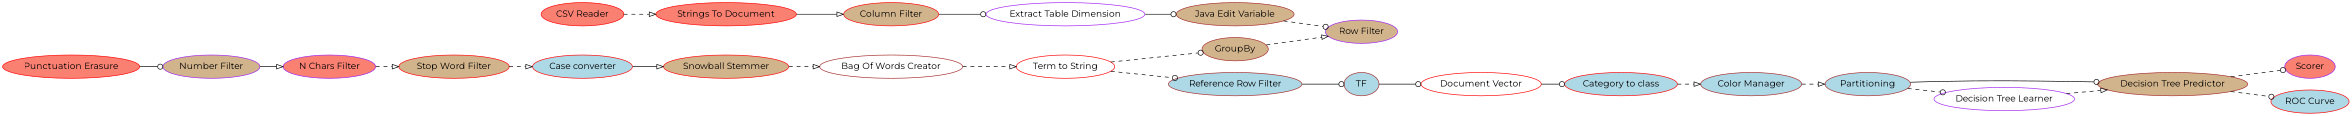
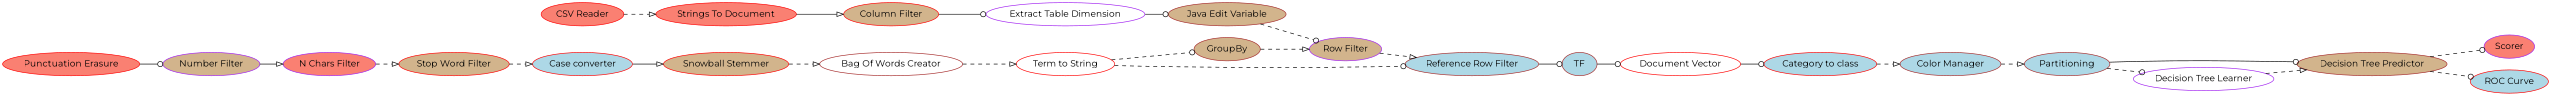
edge "Row Filter" -> "Reference Row Filter": added
